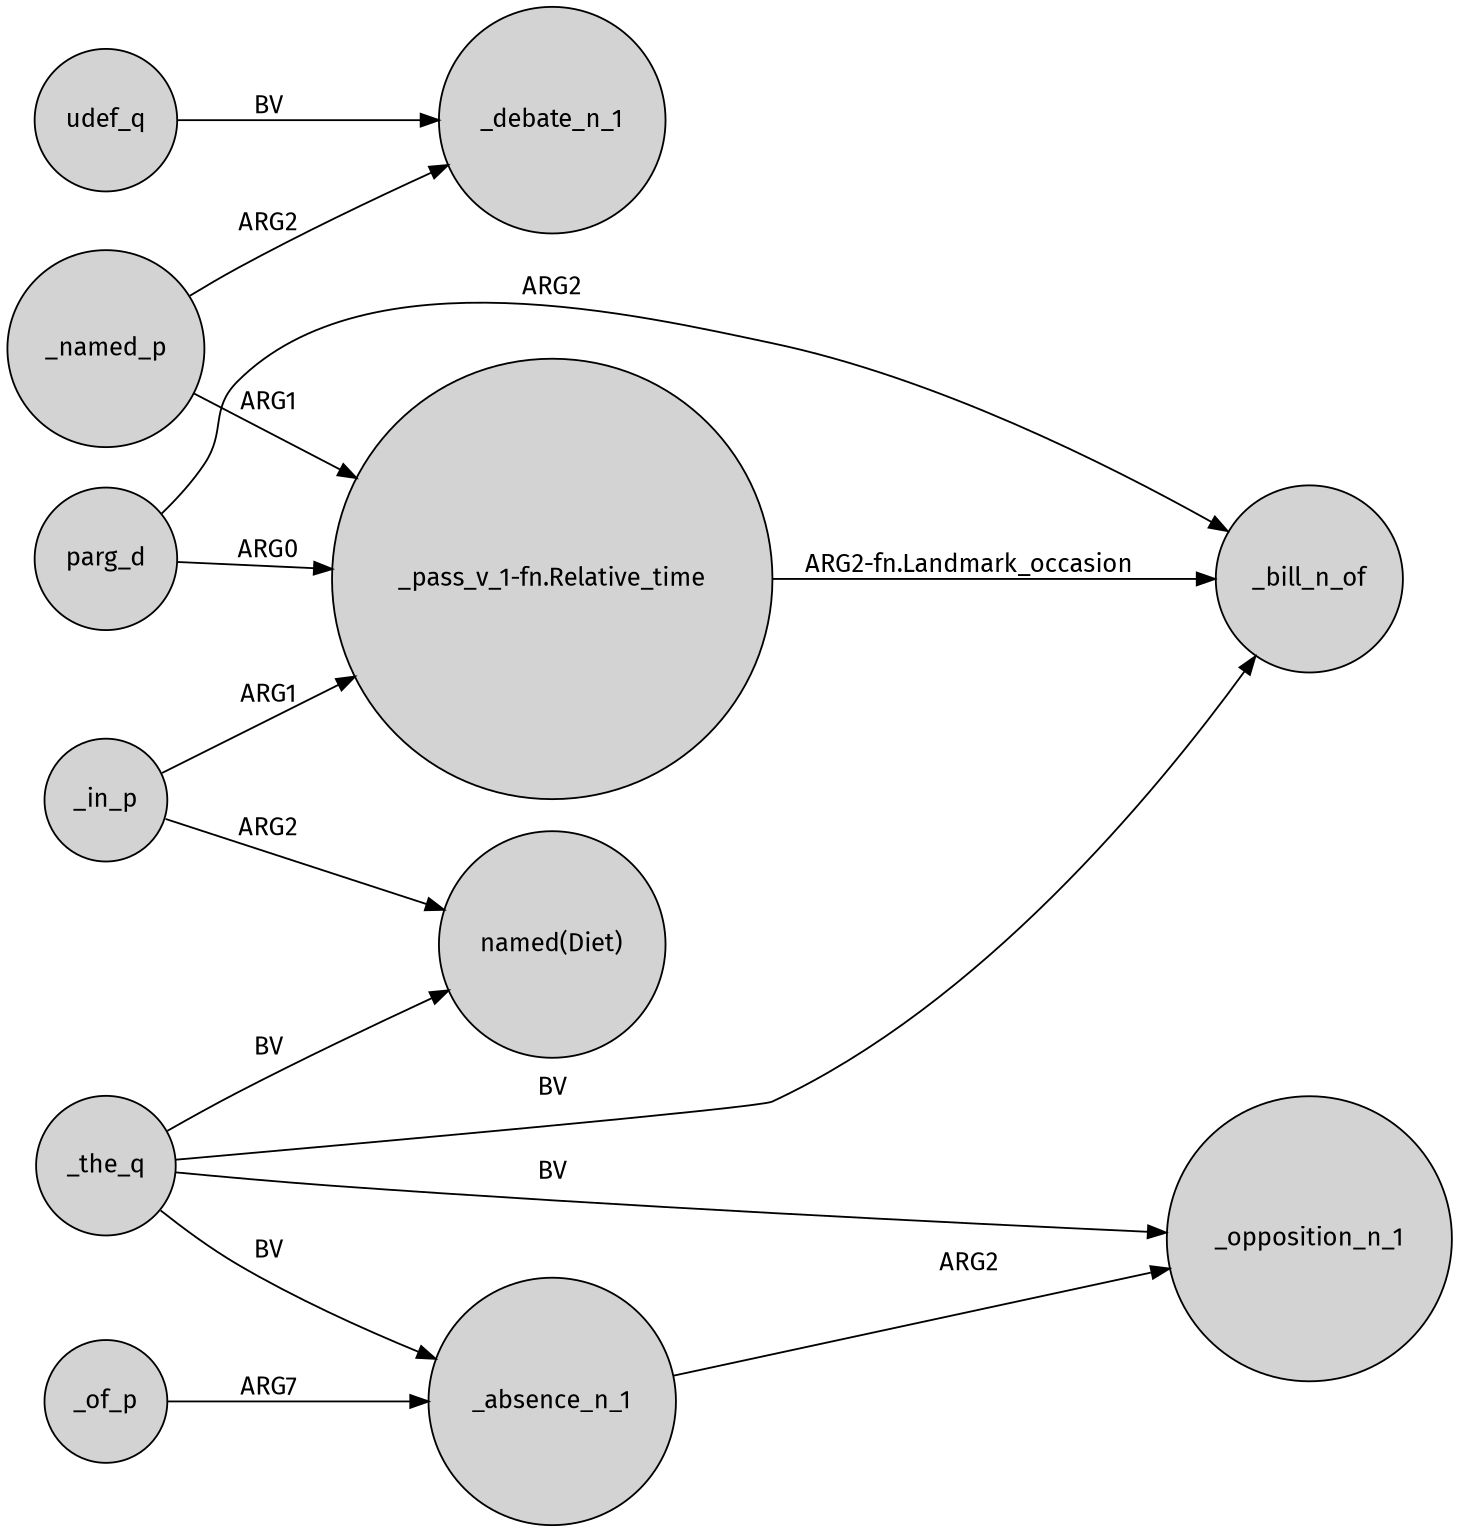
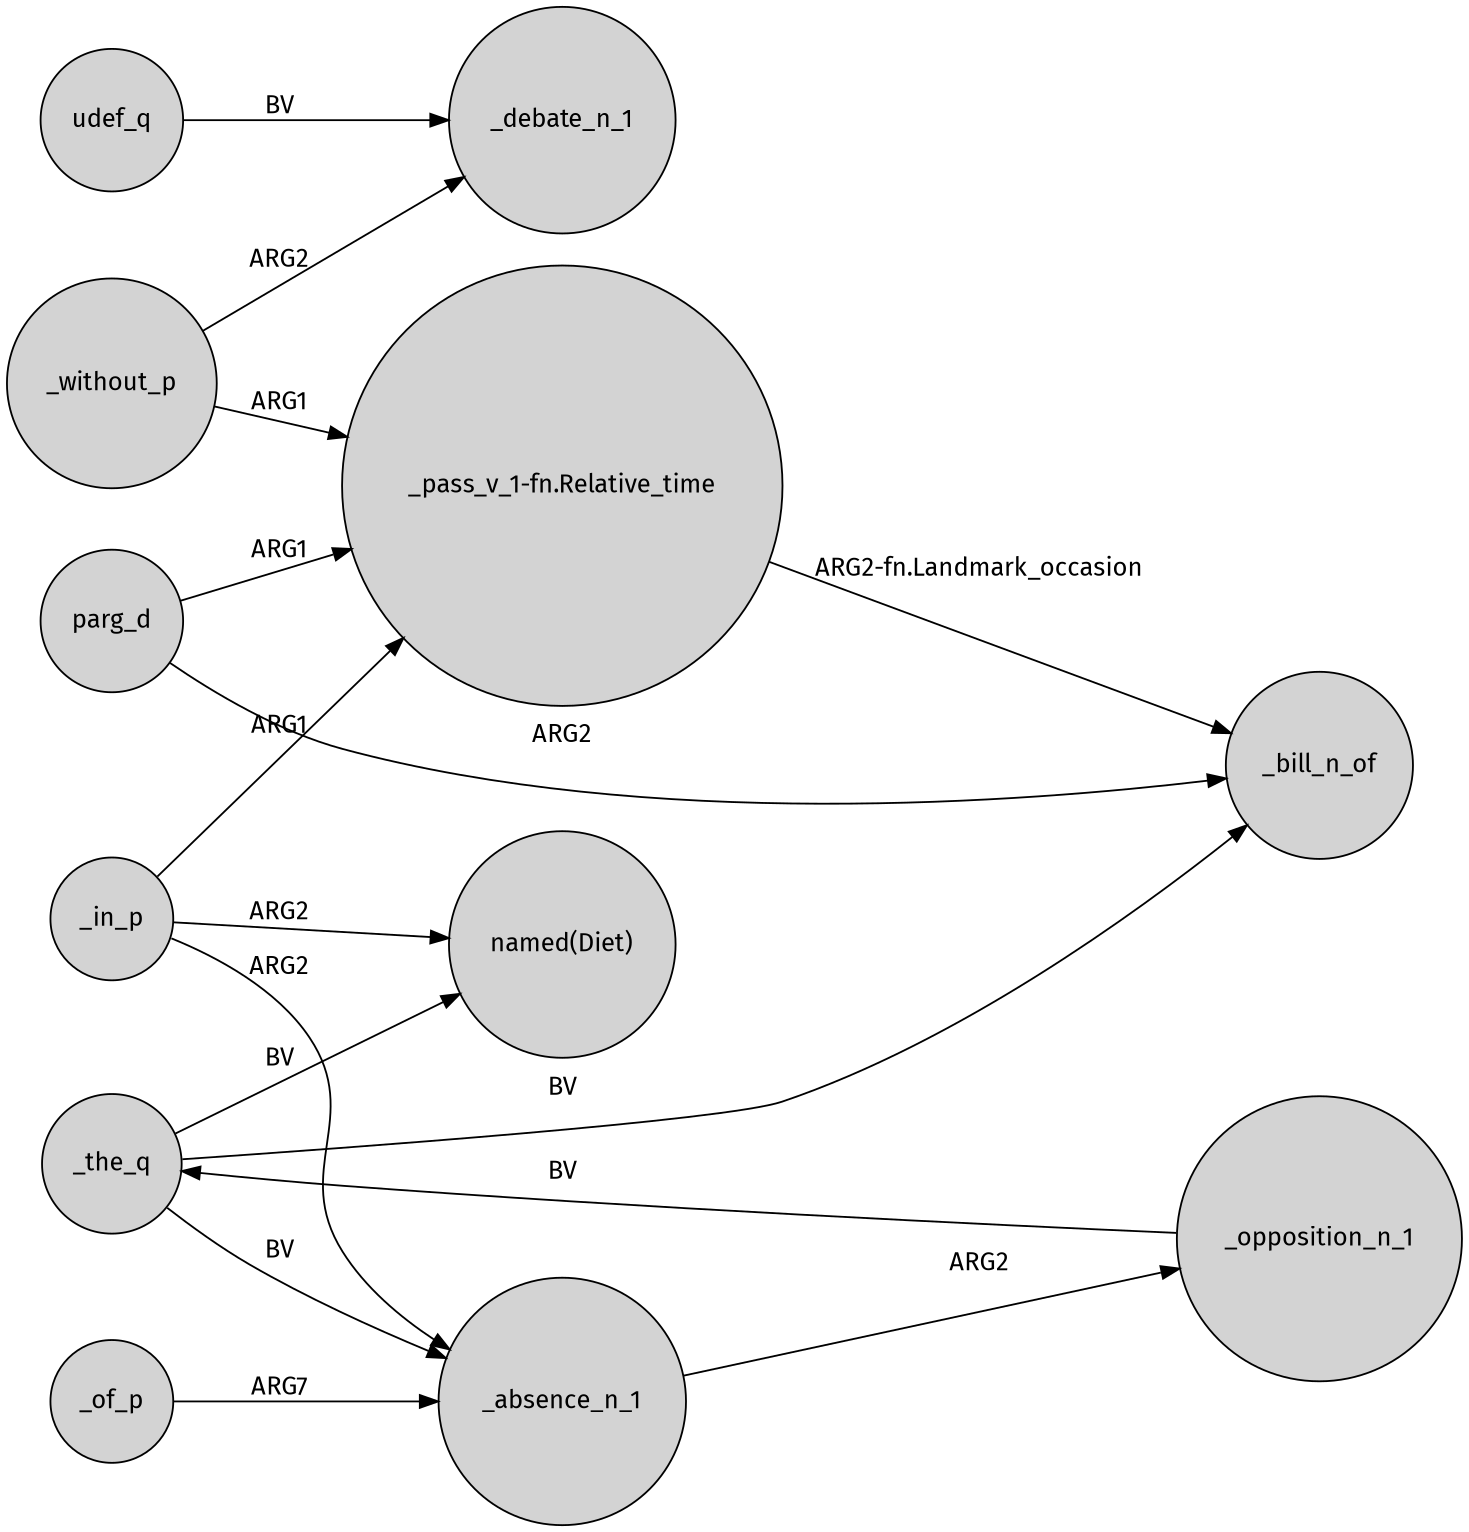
node "_named_p": label "_named_p" -> "_without_p"
edge "parg_d" -> "_pass_v_1-fn.Relative_time": label "ARG0" -> "ARG1"
edge "_in_p" -> "_absence_n_1": added, label "ARG2"
edge "_the_q" -> "_opposition_n_1": reversed
